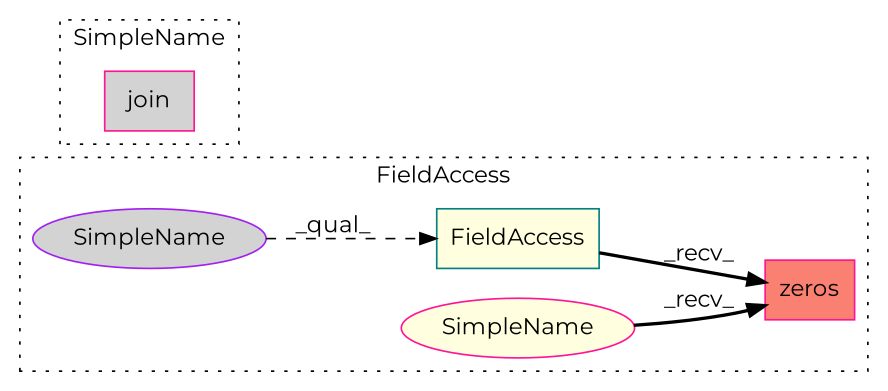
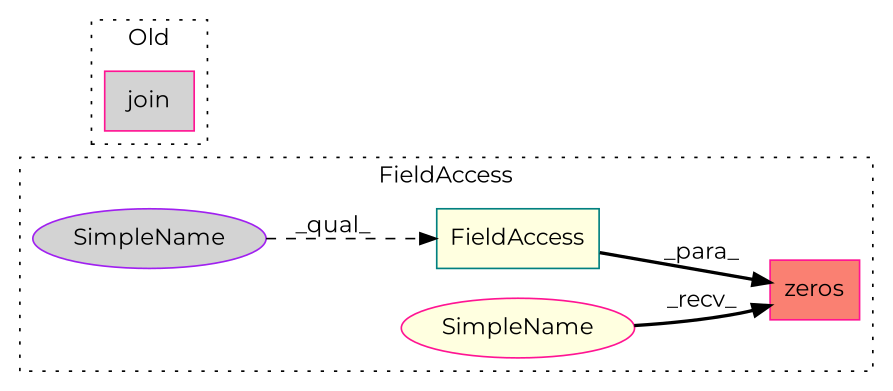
cluster "SimpleName": label "SimpleName" -> "Old"
edge "FieldAccess" -> "zeros": label "_recv_" -> "_para_"
